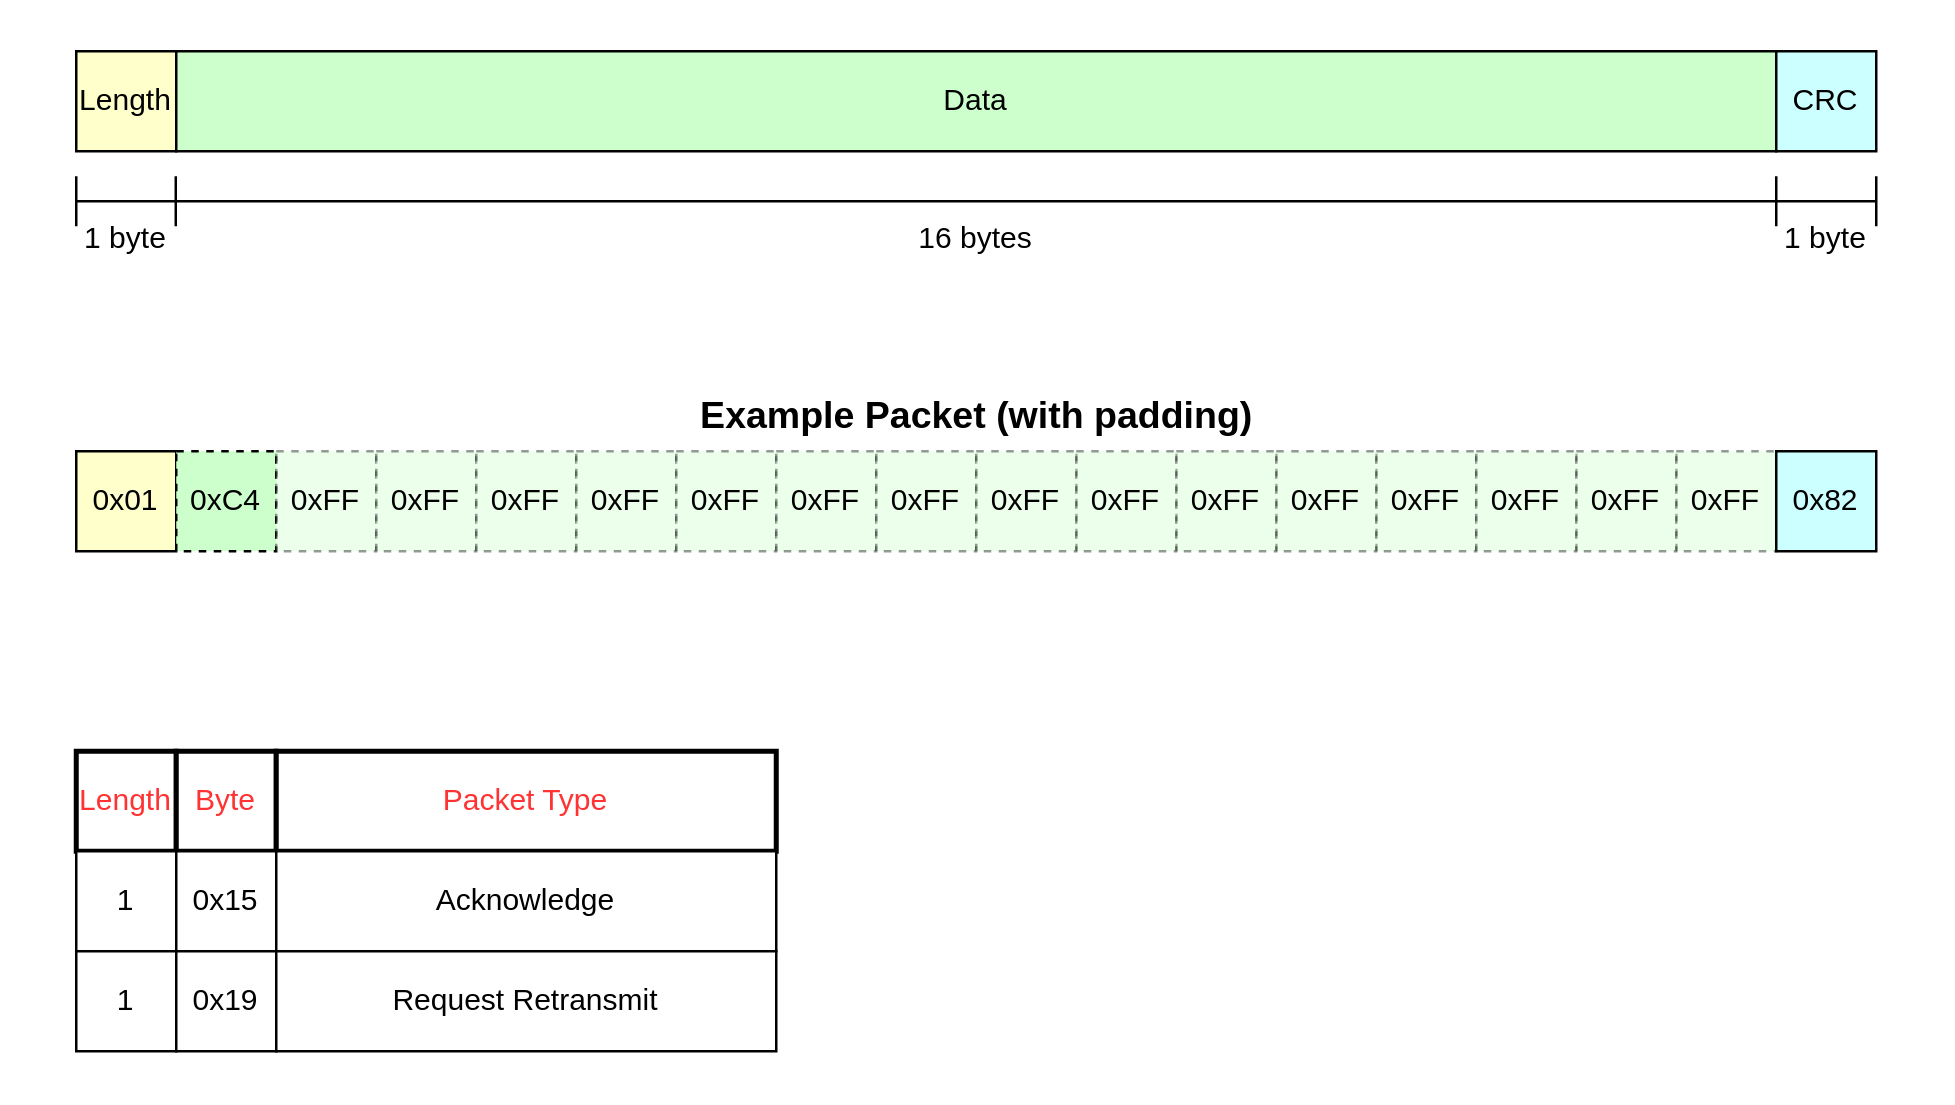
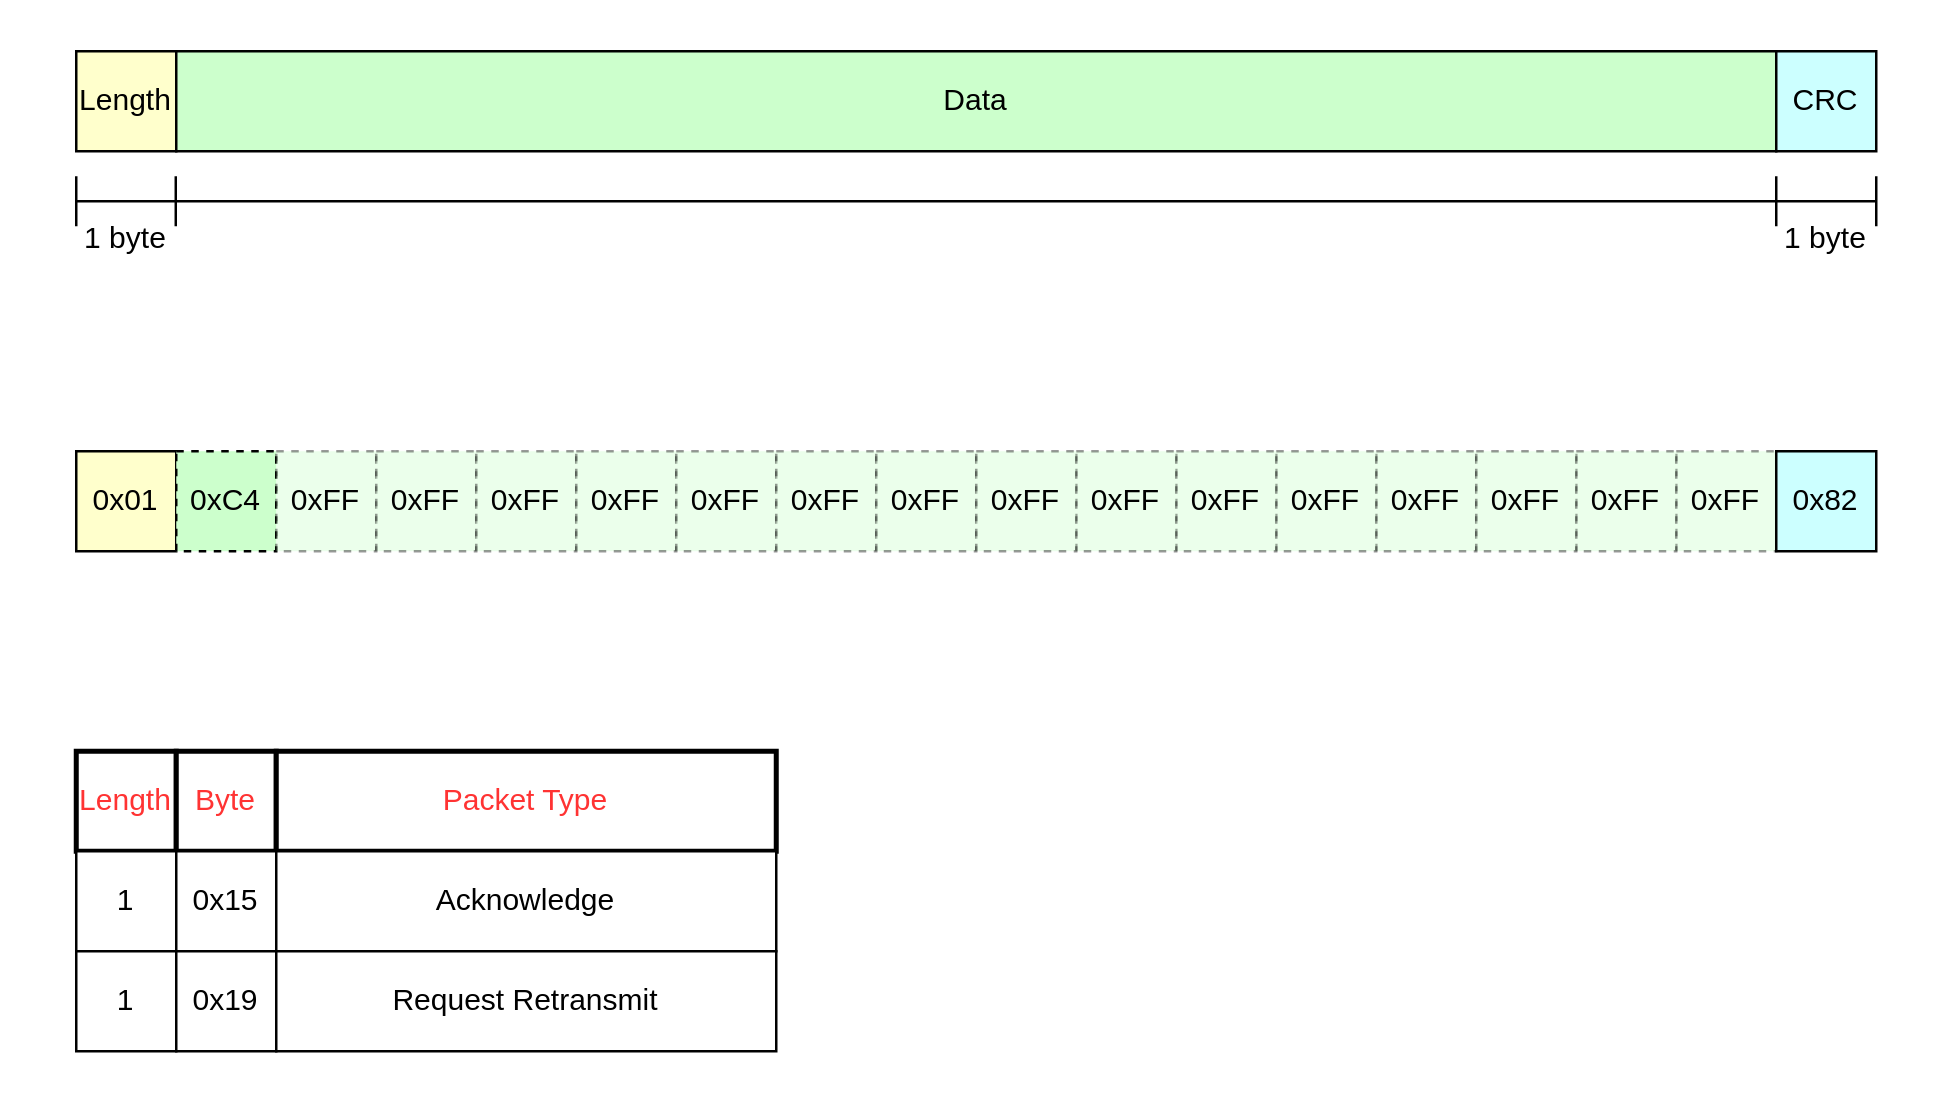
node "16 bytes": removed
node "Example Packet (with padding)": removed
